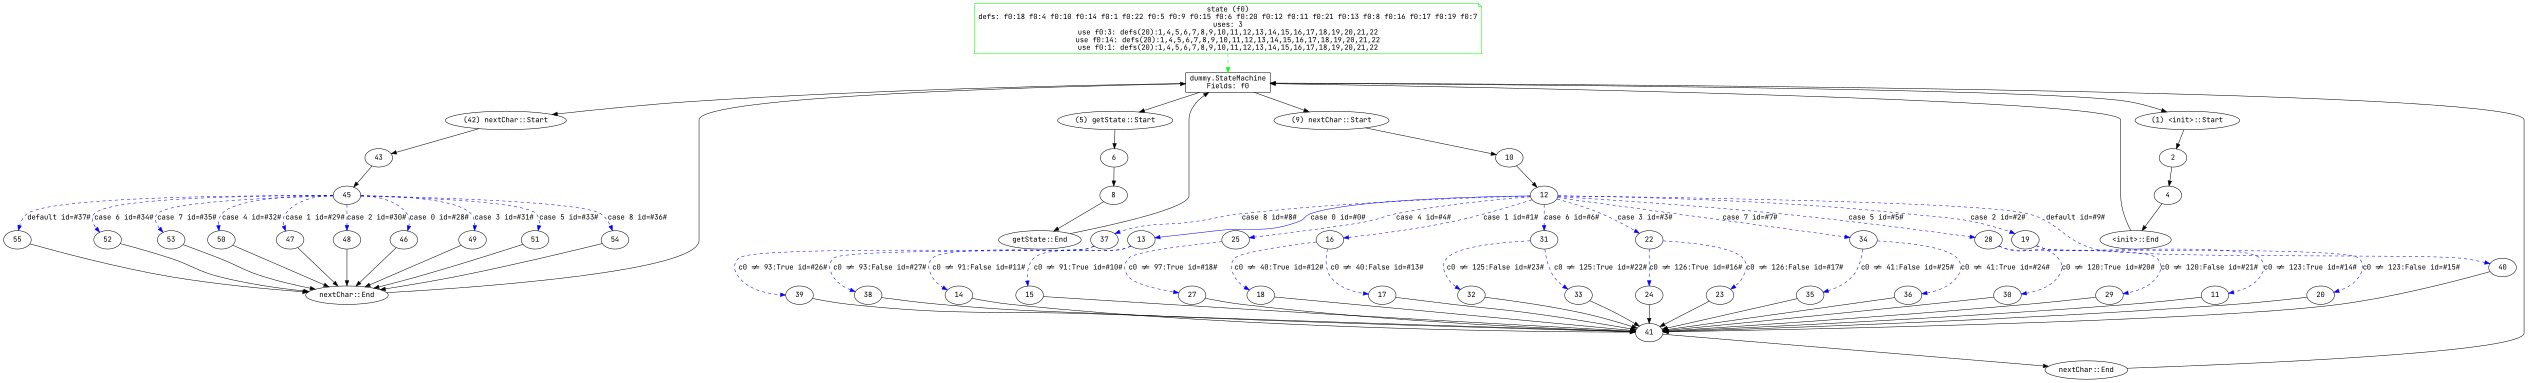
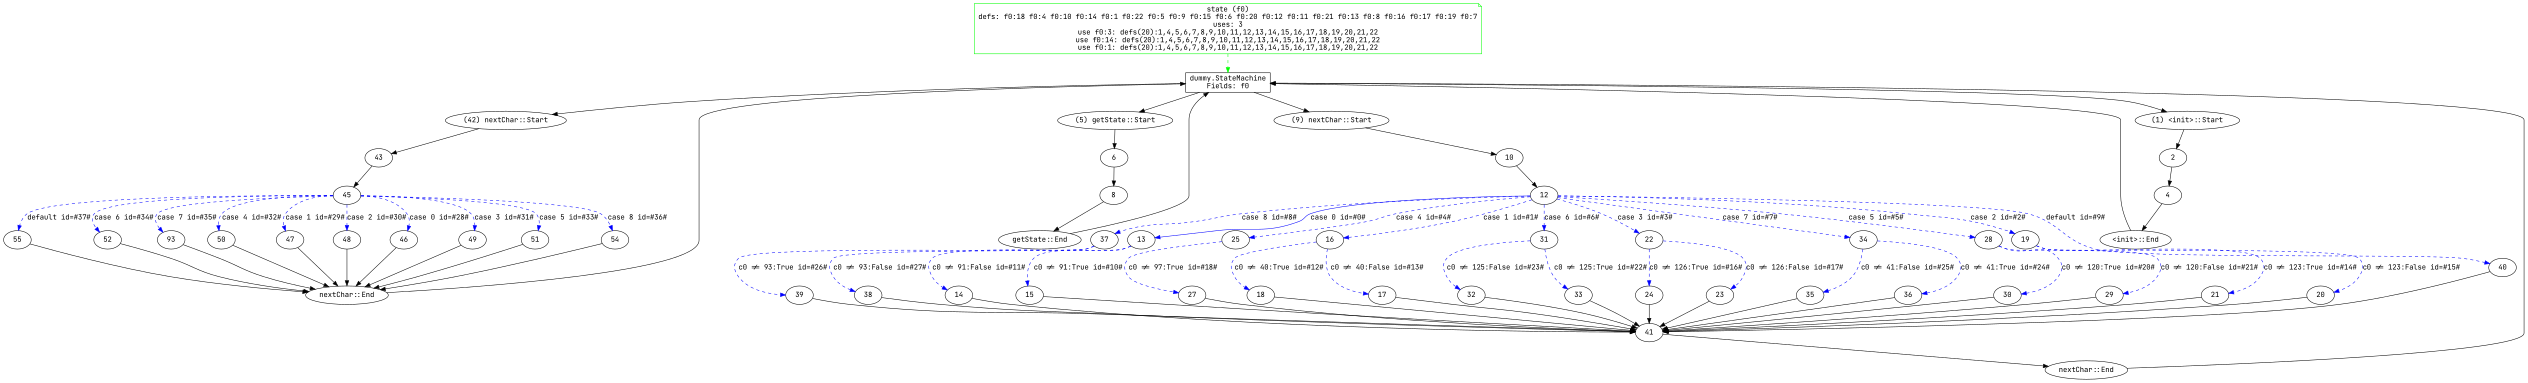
node "53": label "53" -> "93"
node "11": label "11" -> "21"
